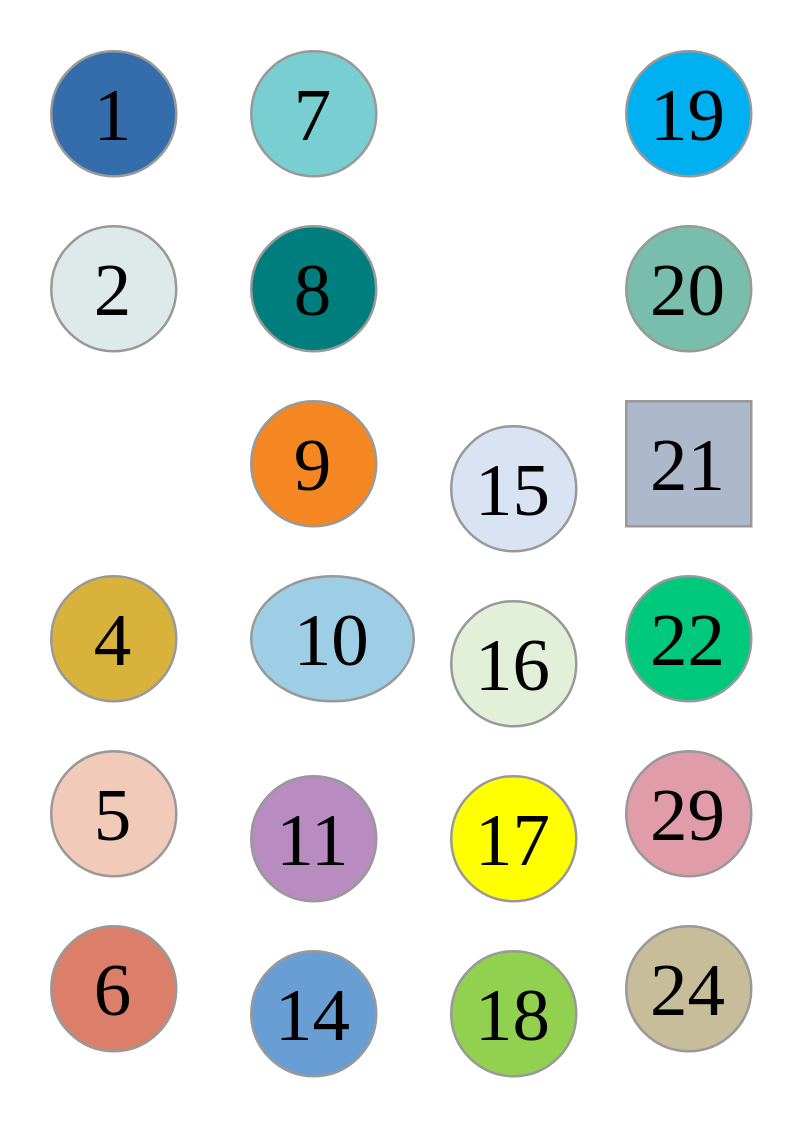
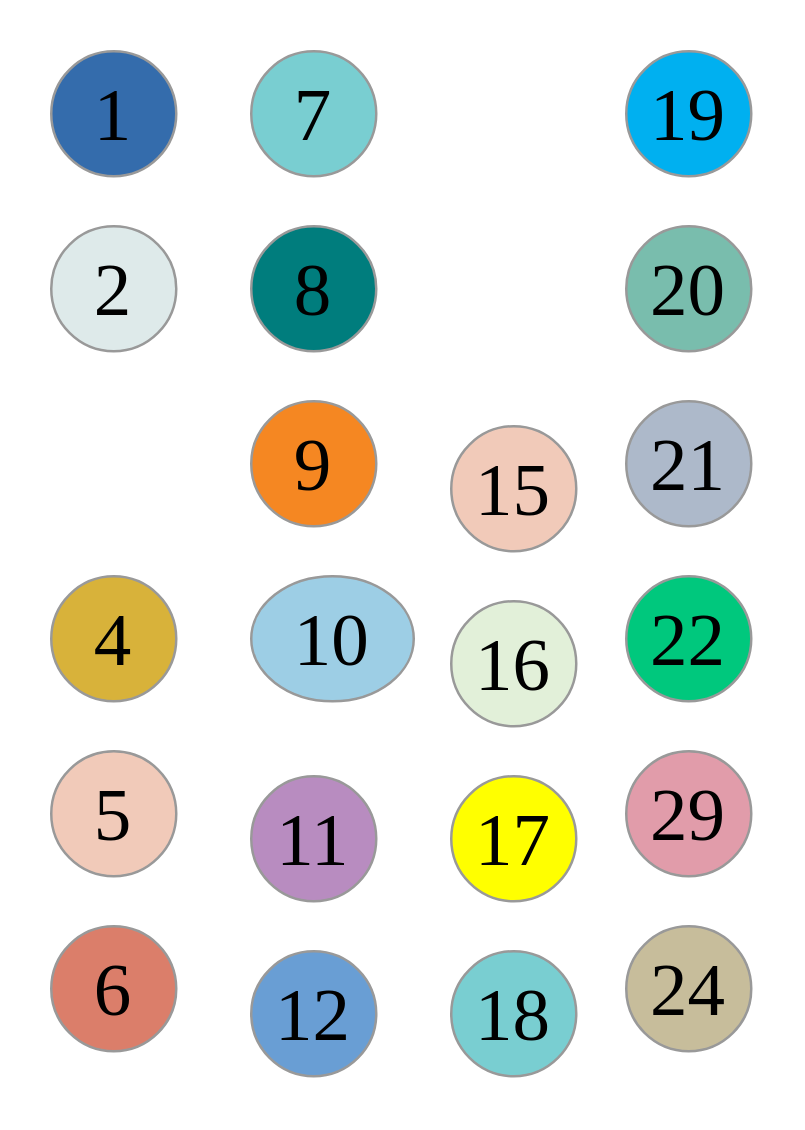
node "21": shape rectangle -> ellipse
node "15": fillcolor #dae3f3 -> #f1cab9
node "14": label "14" -> "12"
node "18": fillcolor #92d050 -> #79ced1
